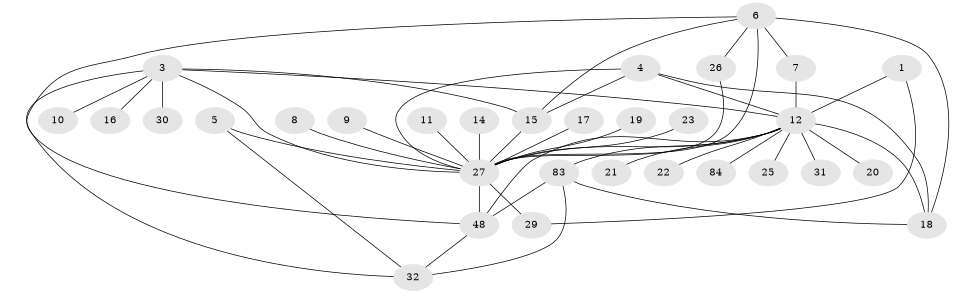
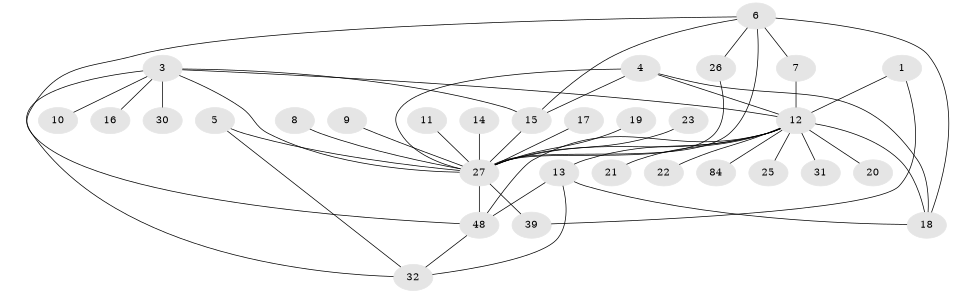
node "83": label "83" -> "13"
node "29": label "29" -> "39"
